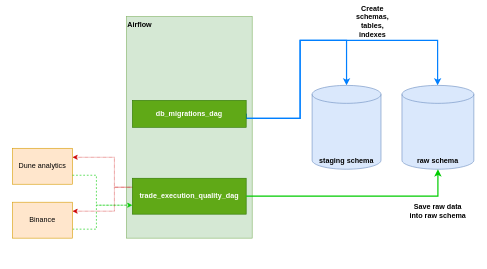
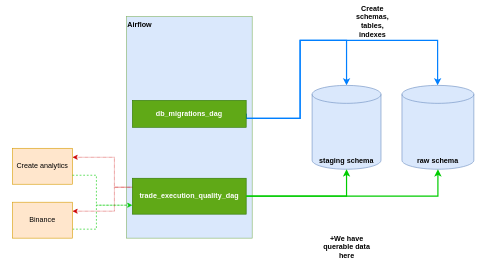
node "Airflow": fillcolor #d5e8d4 -> #dae8fc
node "Dune analytics": label "Dune analytics" -> "Create analytics"
edge "trade_execution_quality_dag" -> "staging schema": added
node "Save raw data into raw schema": removed
node "+We have querable data here": added
